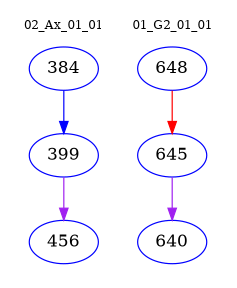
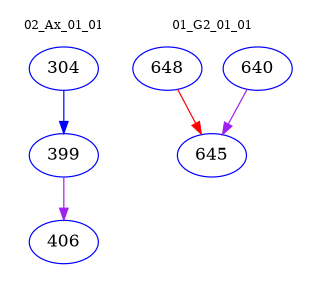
node "384": label "384" -> "304"
edge "645" -> "640": reversed
node "456": label "456" -> "406"
